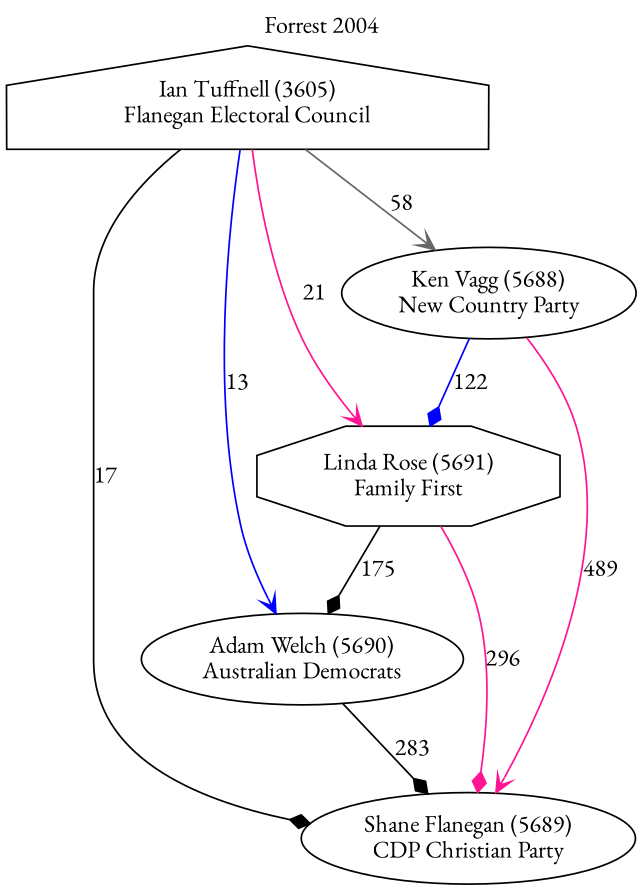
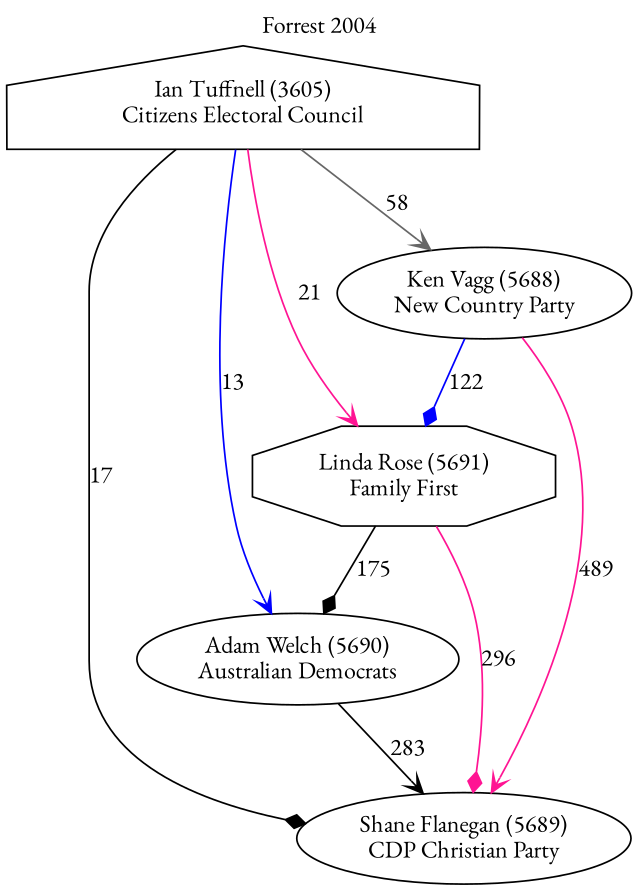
node "Ian Tuffnell (3605) Flanegan Electoral Council": label "Ian Tuffnell (3605) Flanegan Electoral Council" -> "Ian Tuffnell (3605) Citizens Electoral Council"
edge "Adam Welch (5690) Australian Democrats" -> "Shane Flanegan (5689) CDP Christian Party": arrowhead diamond -> vee
